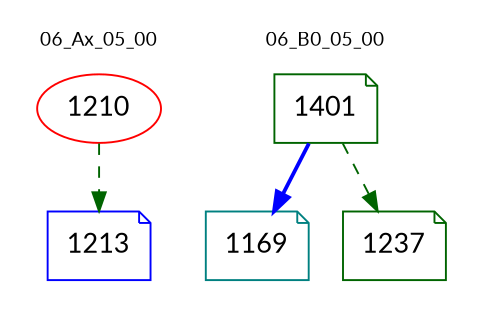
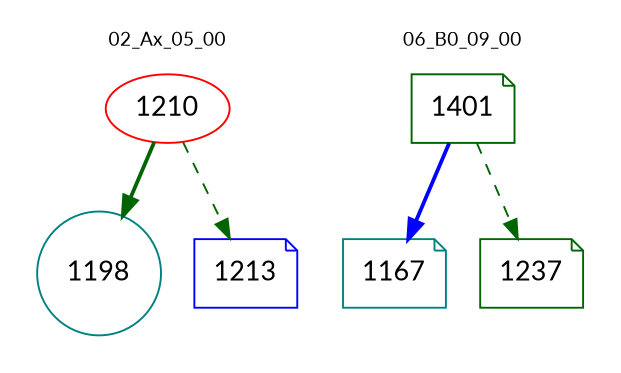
cluster "06_Ax_05_00": label "06_Ax_05_00" -> "02_Ax_05_00"
cluster "06_B0_05_00": label "06_B0_05_00" -> "06_B0_09_00"
node "1169": label "1169" -> "1167"
node "1198": added
